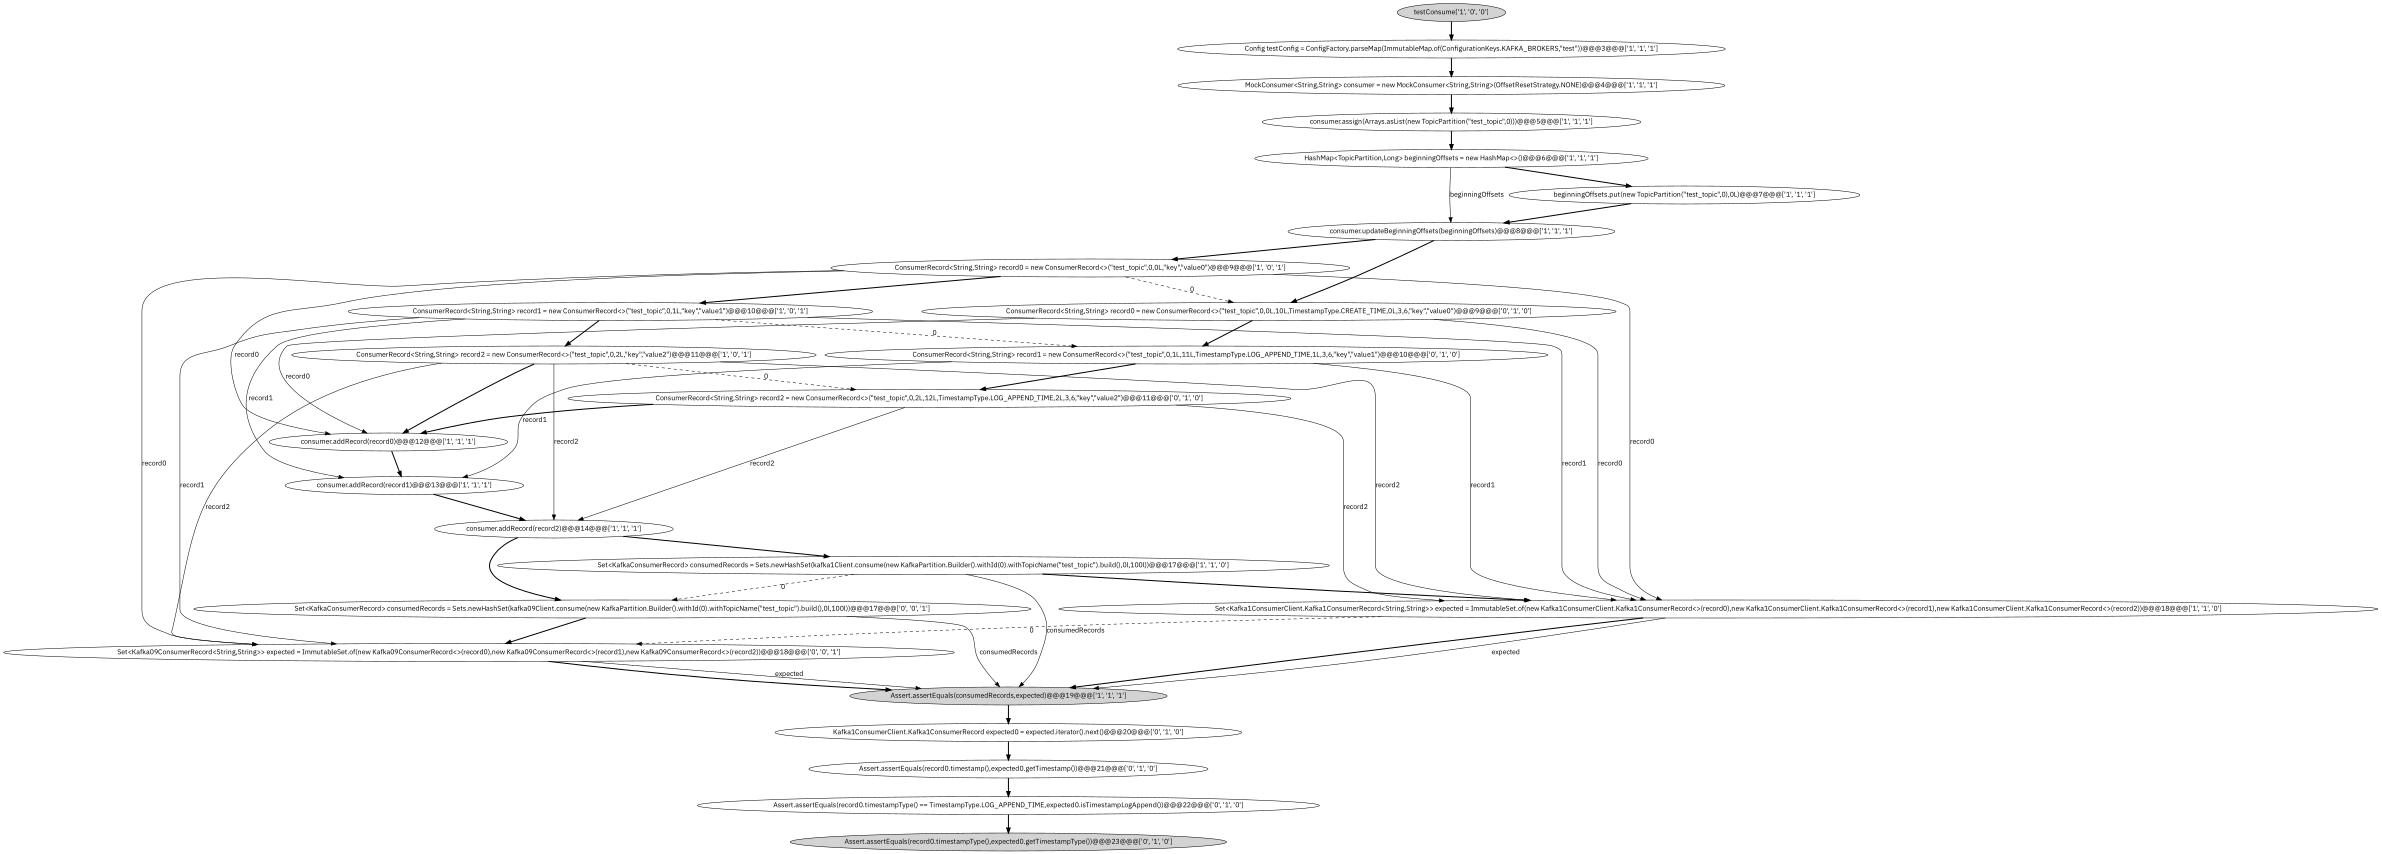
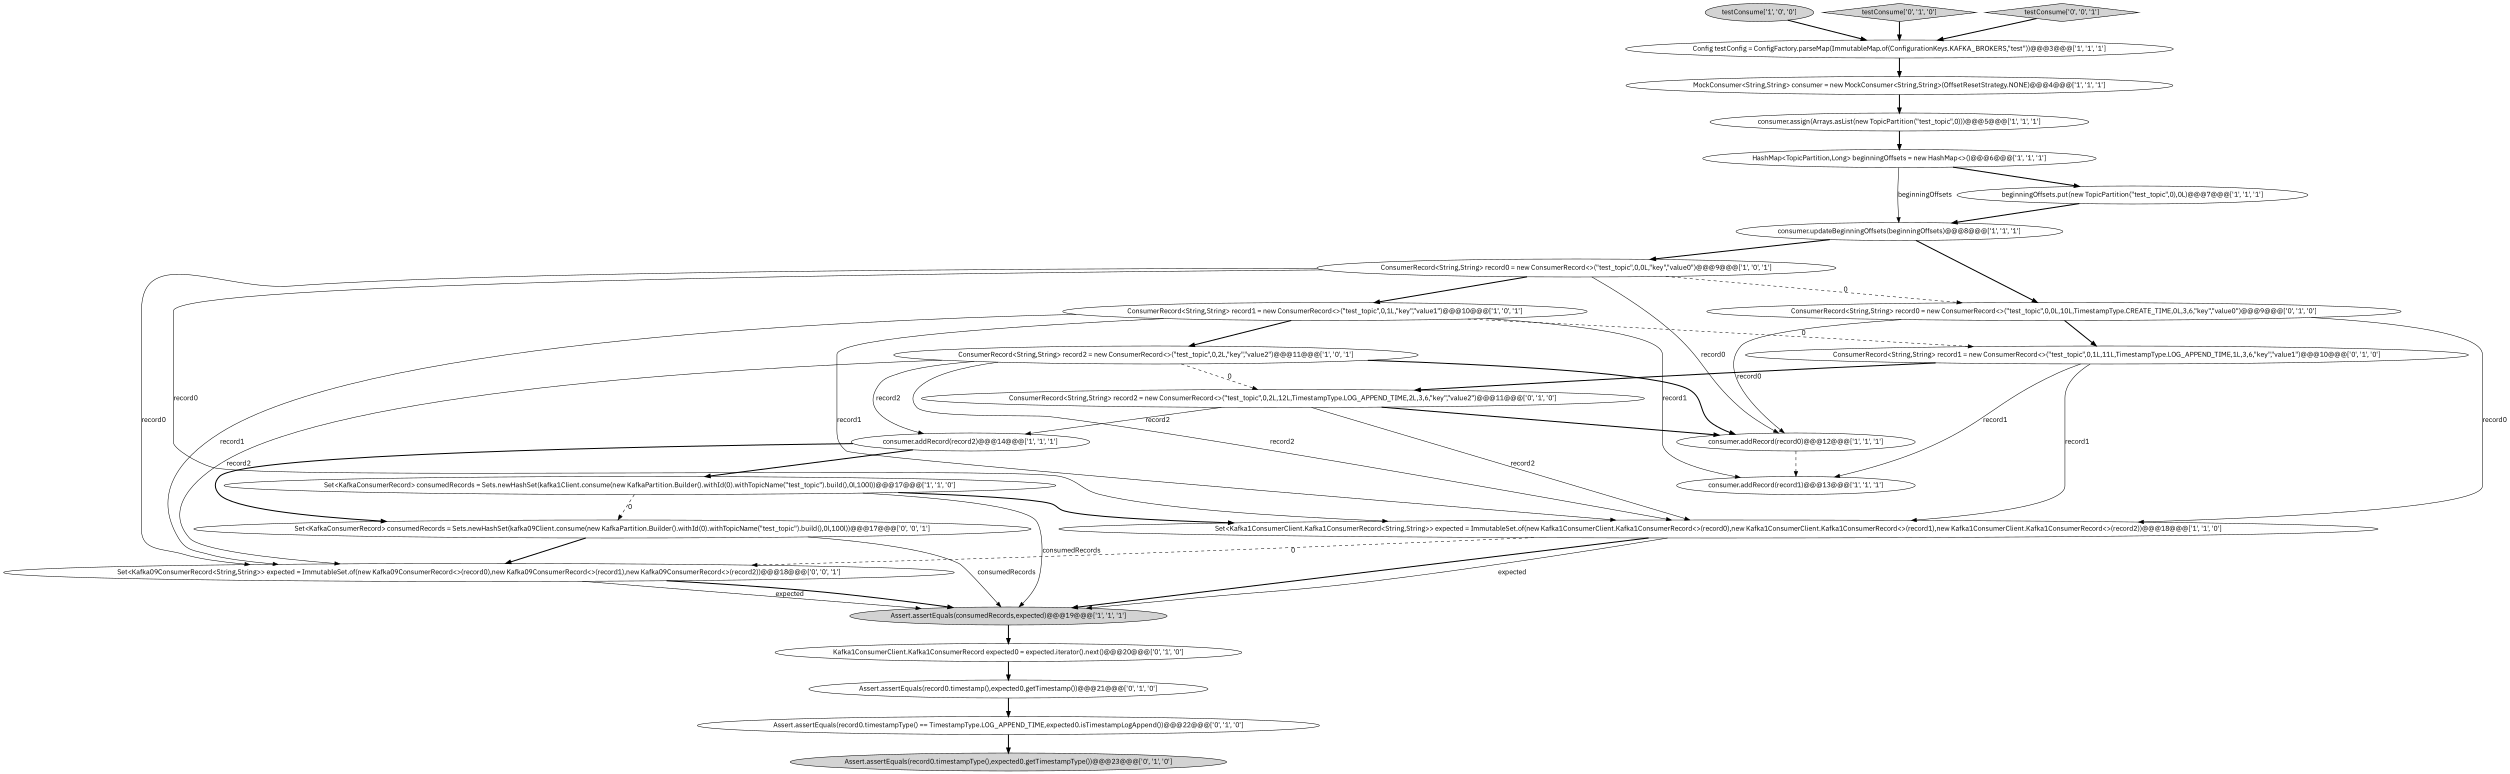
node "testConsume['0', '1', '0']": added
node "testConsume['0', '0', '1']": added
edge "consumer.addRecord(record0)@@@12@@@['1', '1', '1']" -> "consumer.addRecord(record1)@@@13@@@['1', '1', '1']": style bold -> dashed
edge "consumer.addRecord(record1)@@@13@@@['1', '1', '1']" -> "consumer.addRecord(record2)@@@14@@@['1', '1', '1']": removed
